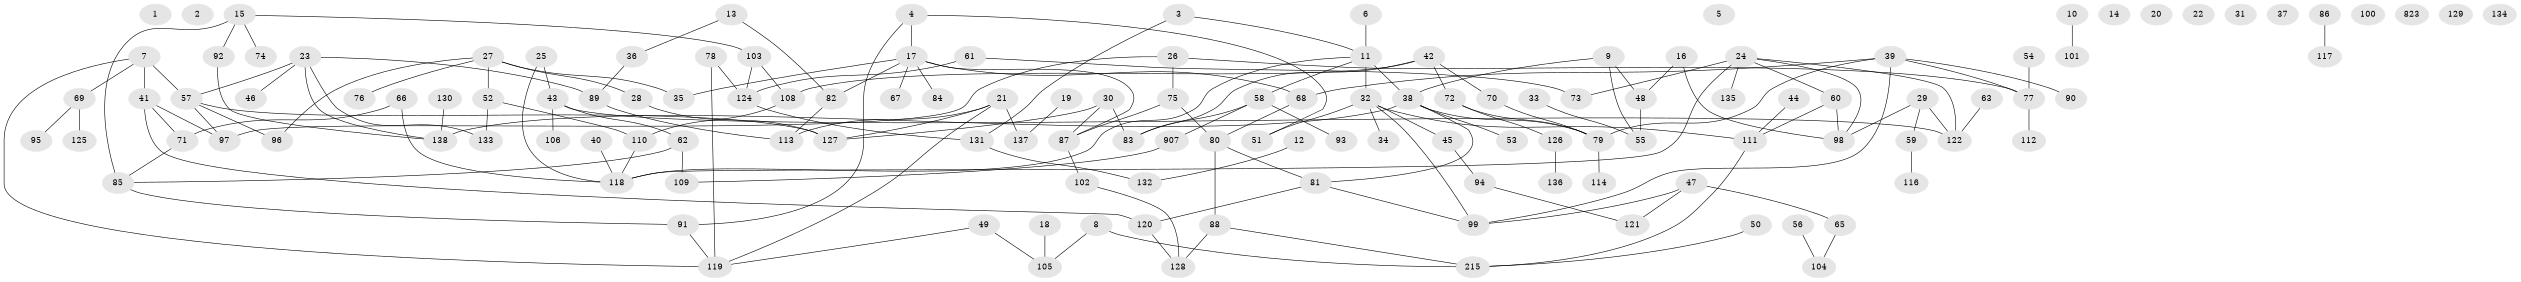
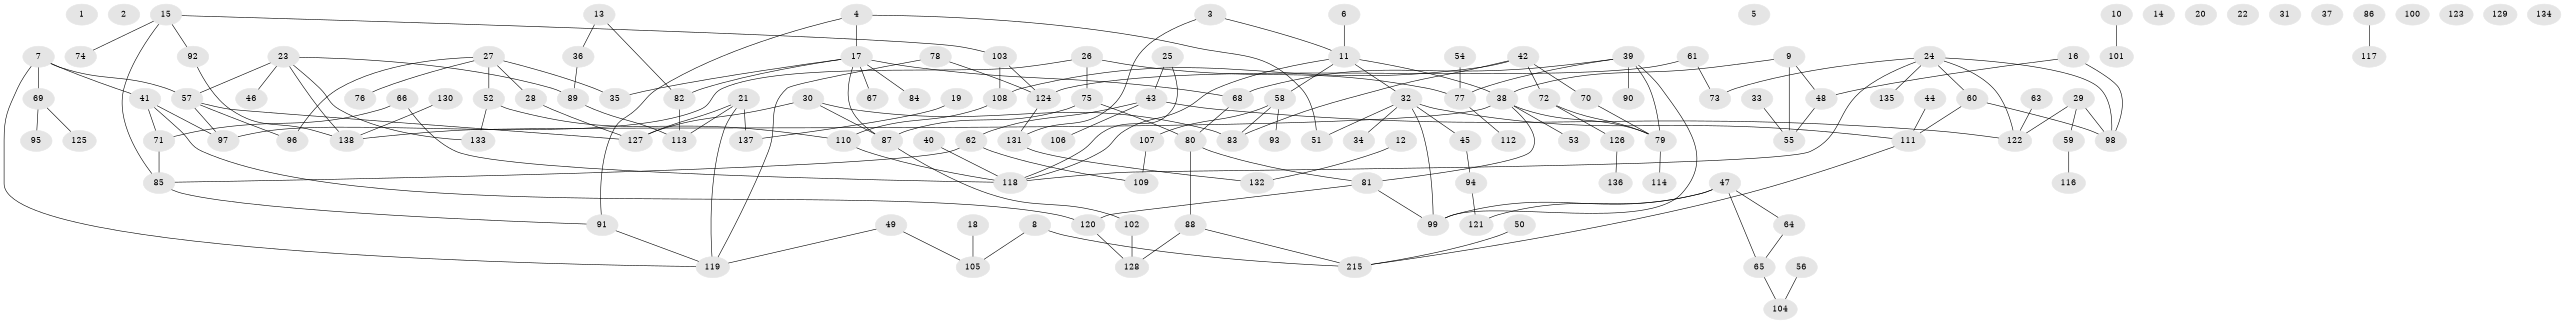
node "823": label "823" -> "123"
node "907": label "907" -> "107"
node "64": added
